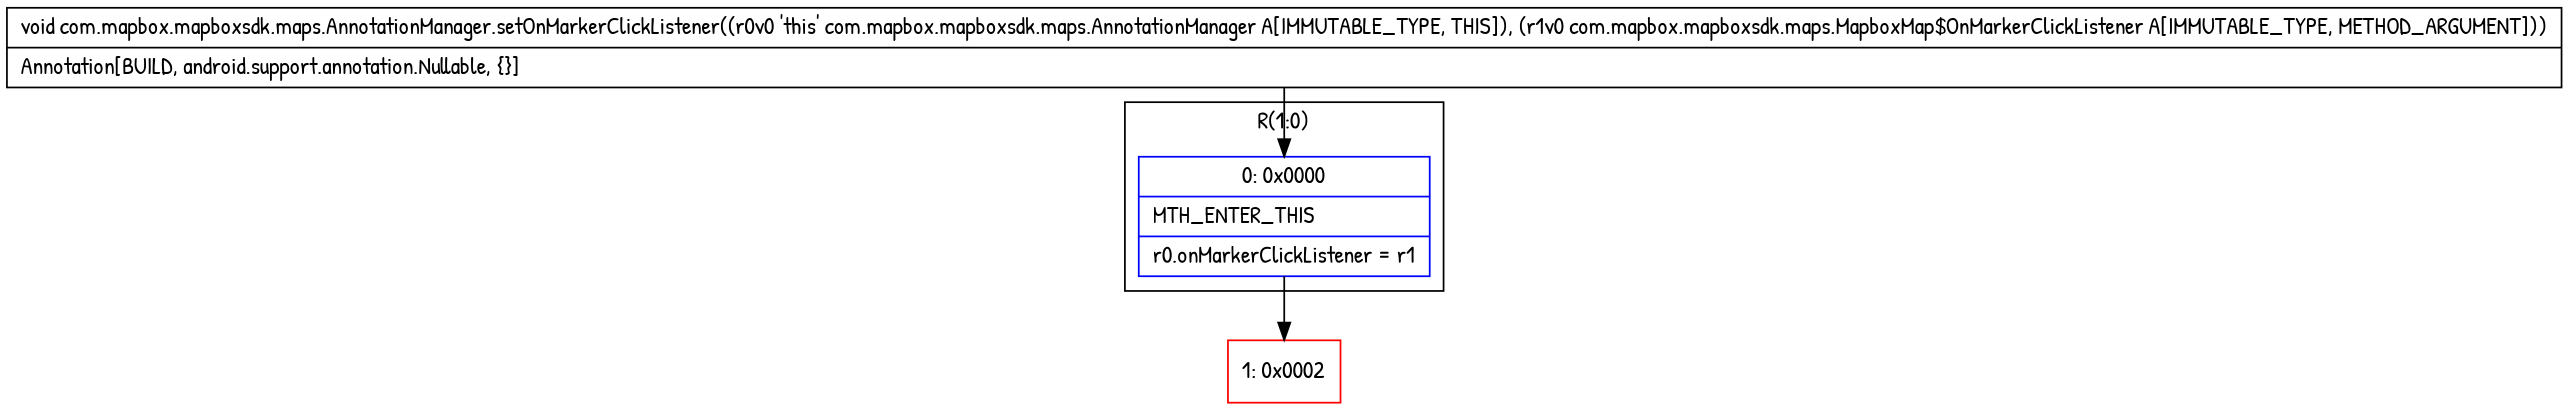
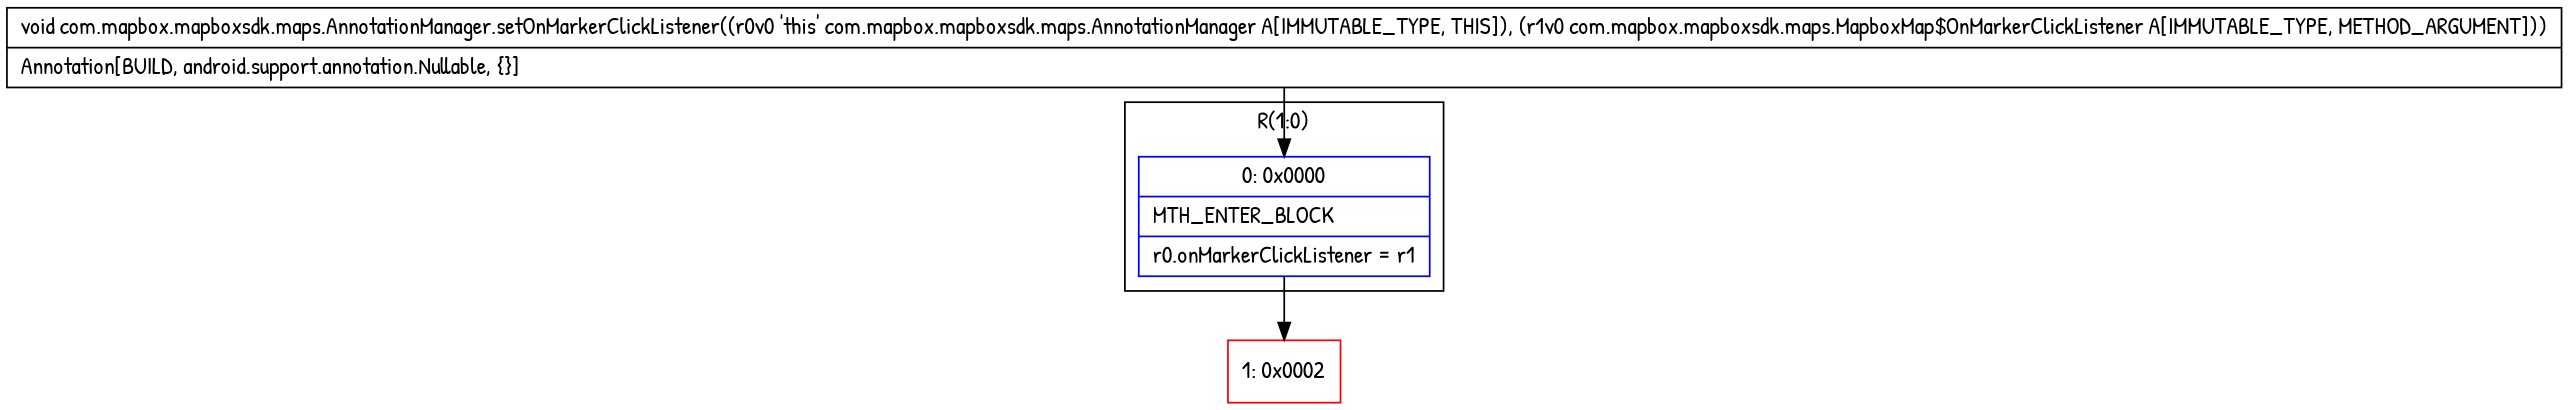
node "0: 0x0000": text "MTH_ENTER_THIS" -> "MTH_ENTER_BLOCK"
